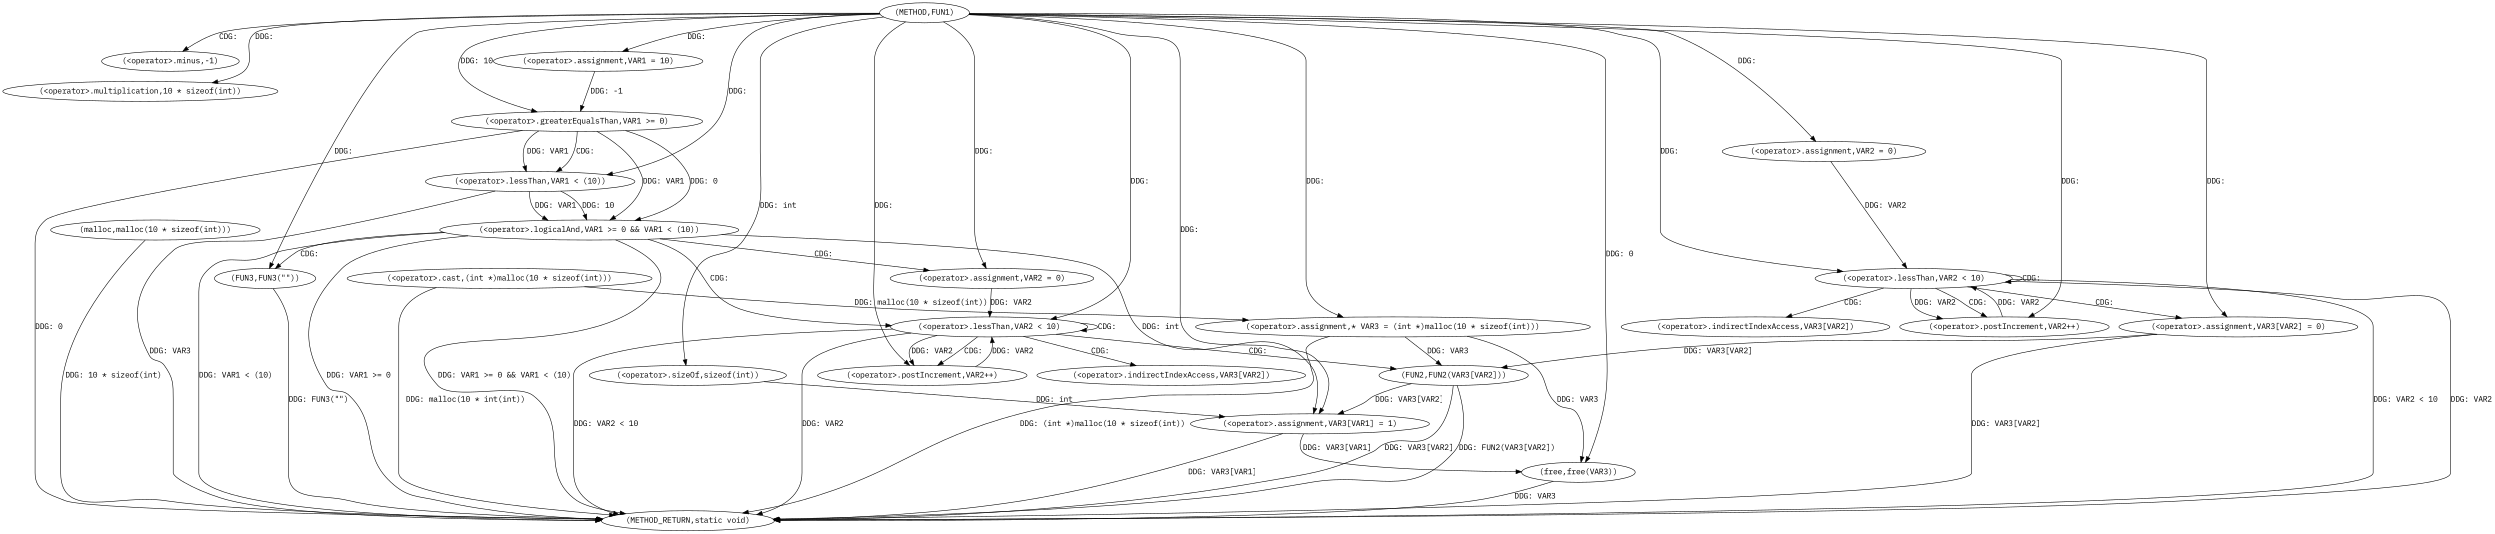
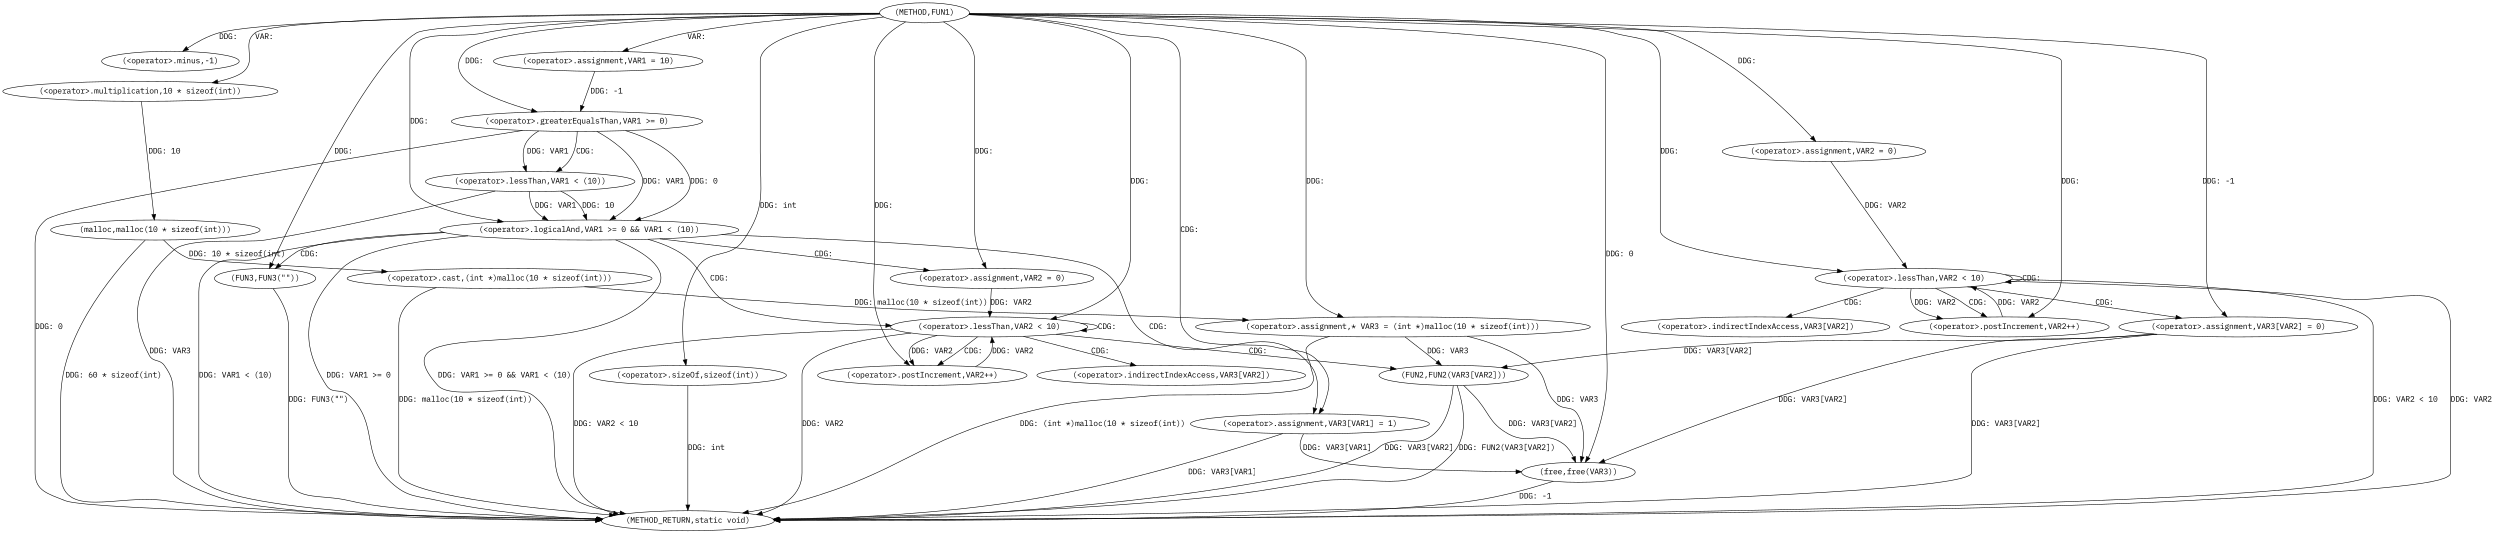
edge "(METHOD,FUN1)" -> "(<operator>.minus,-1)": label "CDG: " -> "DDG: "
edge "(METHOD,FUN1)" -> "(<operator>.multiplication,10 * sizeof(int))": label "DDG: " -> "VAR: "
edge "(METHOD,FUN1)" -> "(<operator>.assignment,VAR1 = 10)": label "DDG: " -> "VAR: "
edge "(METHOD,FUN1)" -> "(<operator>.greaterEqualsThan,VAR1 >= 0)": label "DDG: 10" -> "DDG: "
edge "(METHOD,FUN1)" -> "(<operator>.lessThan,VAR1 < (10))": now "(METHOD,FUN1)" -> "(<operator>.logicalAnd,VAR1 >= 0 && VAR1 < (10))"
edge "(<operator>.multiplication,10 * sizeof(int))" -> "(malloc,malloc(10 * sizeof(int)))": added, label "DDG: 10"
edge "(METHOD,FUN1)" -> "(<operator>.assignment,VAR3[VAR2] = 0)": label "DDG: " -> "DDG: -1"
edge "(METHOD,FUN1)" -> "(<operator>.assignment,VAR3[VAR1] = 1)": label "DDG: " -> "CDG: "
edge "(malloc,malloc(10 * sizeof(int)))" -> "(<operator>.cast,(int *)malloc(10 * sizeof(int)))": added, label "DDG: 10 * sizeof(int)"
edge "(<operator>.logicalAnd,VAR1 >= 0 && VAR1 < (10))" -> "(<operator>.assignment,VAR3[VAR1] = 1)": label "DDG: int" -> "CDG: "
edge "(<operator>.assignment,VAR3[VAR2] = 0)" -> "(free,free(VAR3))": added, label "DDG: VAR3[VAR2]"
edge "(malloc,malloc(10 * sizeof(int)))" -> "(METHOD_RETURN,static void)": label "DDG: 10 * sizeof(int)" -> "DDG: 60 * sizeof(int)"
edge "(FUN2,FUN2(VAR3[VAR2]))" -> "(<operator>.assignment,VAR3[VAR1] = 1)": now "(FUN2,FUN2(VAR3[VAR2]))" -> "(free,free(VAR3))"
edge "(<operator>.sizeOf,sizeof(int))" -> "(<operator>.assignment,VAR3[VAR1] = 1)": now "(<operator>.sizeOf,sizeof(int))" -> "(METHOD_RETURN,static void)"
edge "(<operator>.cast,(int *)malloc(10 * sizeof(int)))" -> "(METHOD_RETURN,static void)": label "DDG: malloc(10 * int(int))" -> "DDG: malloc(10 * sizeof(int))"
edge "(free,free(VAR3))" -> "(METHOD_RETURN,static void)": label "DDG: VAR3" -> "DDG: -1"
